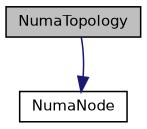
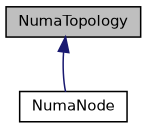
edge "NumaTopology" -> "NumaNode": reversed
